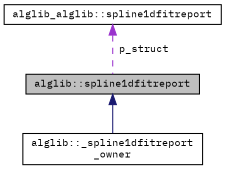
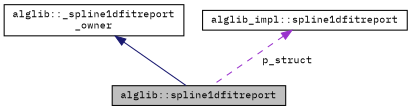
node "alglib_alglib::spline1dfitreport": label "alglib_alglib::spline1dfitreport" -> "alglib_impl::spline1dfitreport"
edge "alglib::_spline1dfitreport _owner" -> "alglib::spline1dfitreport": reversed
